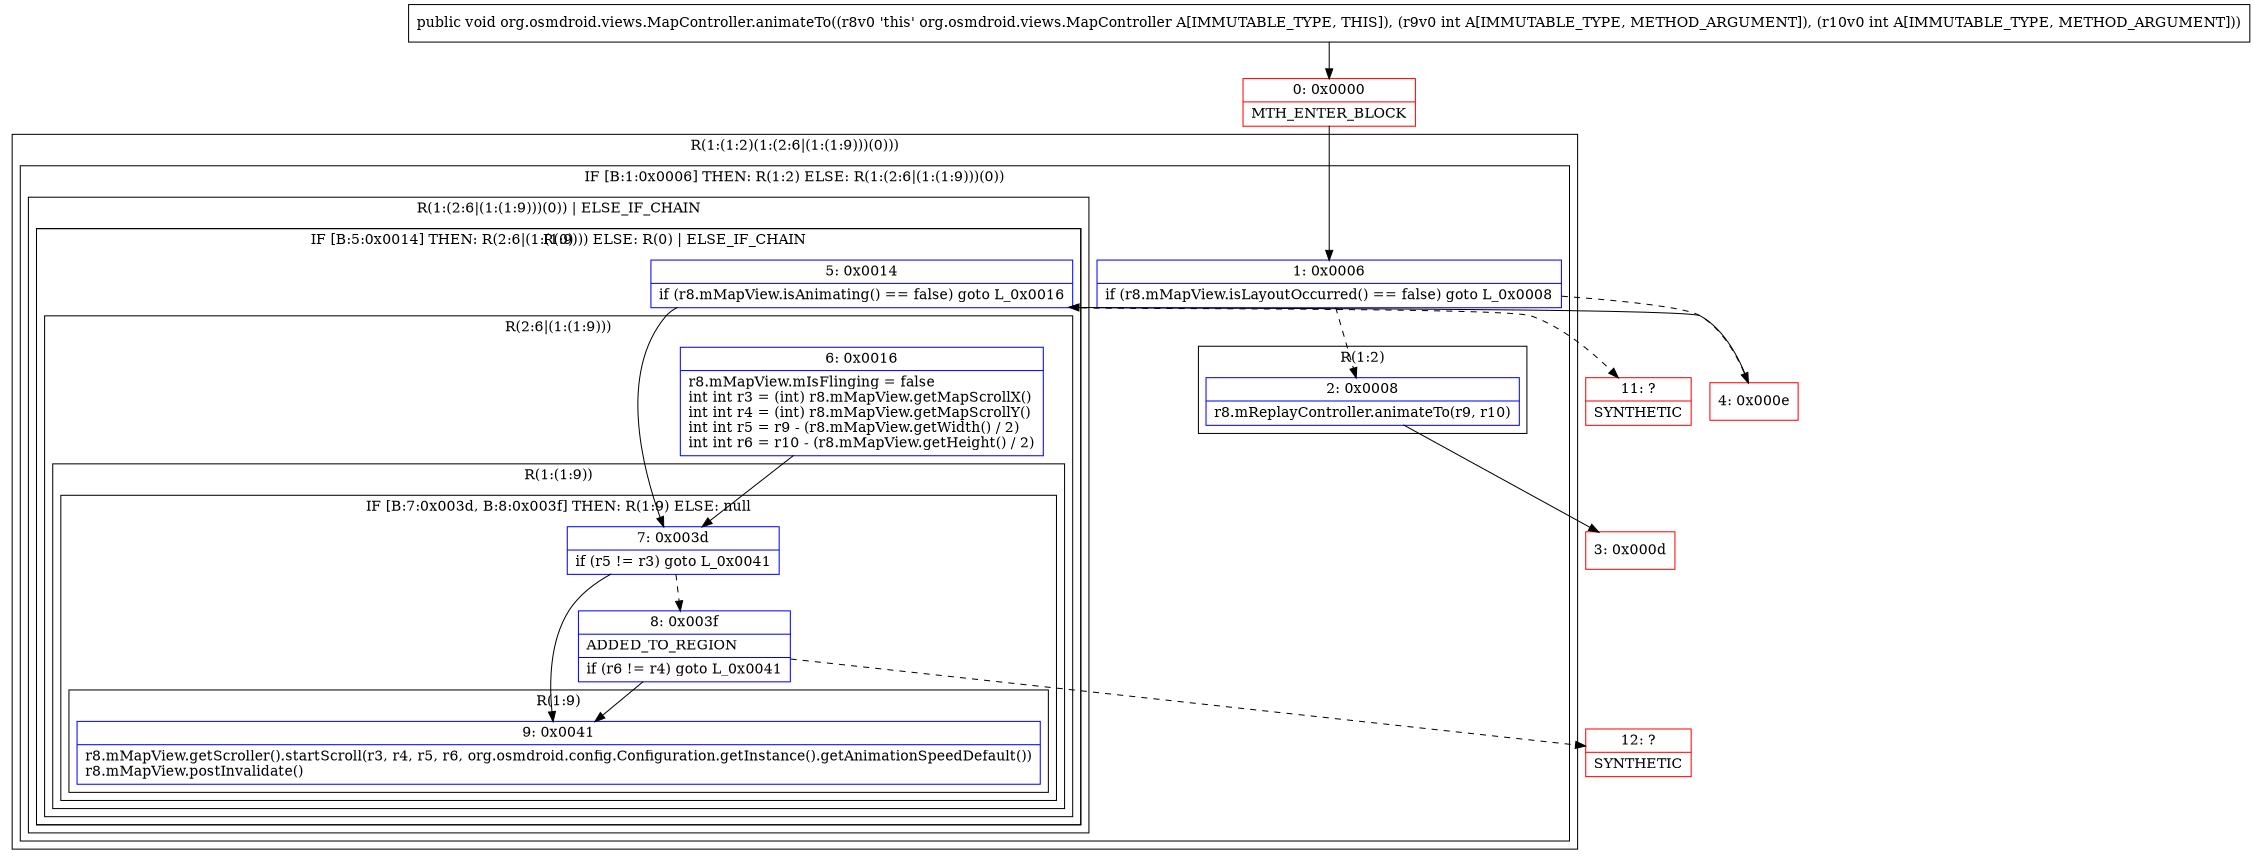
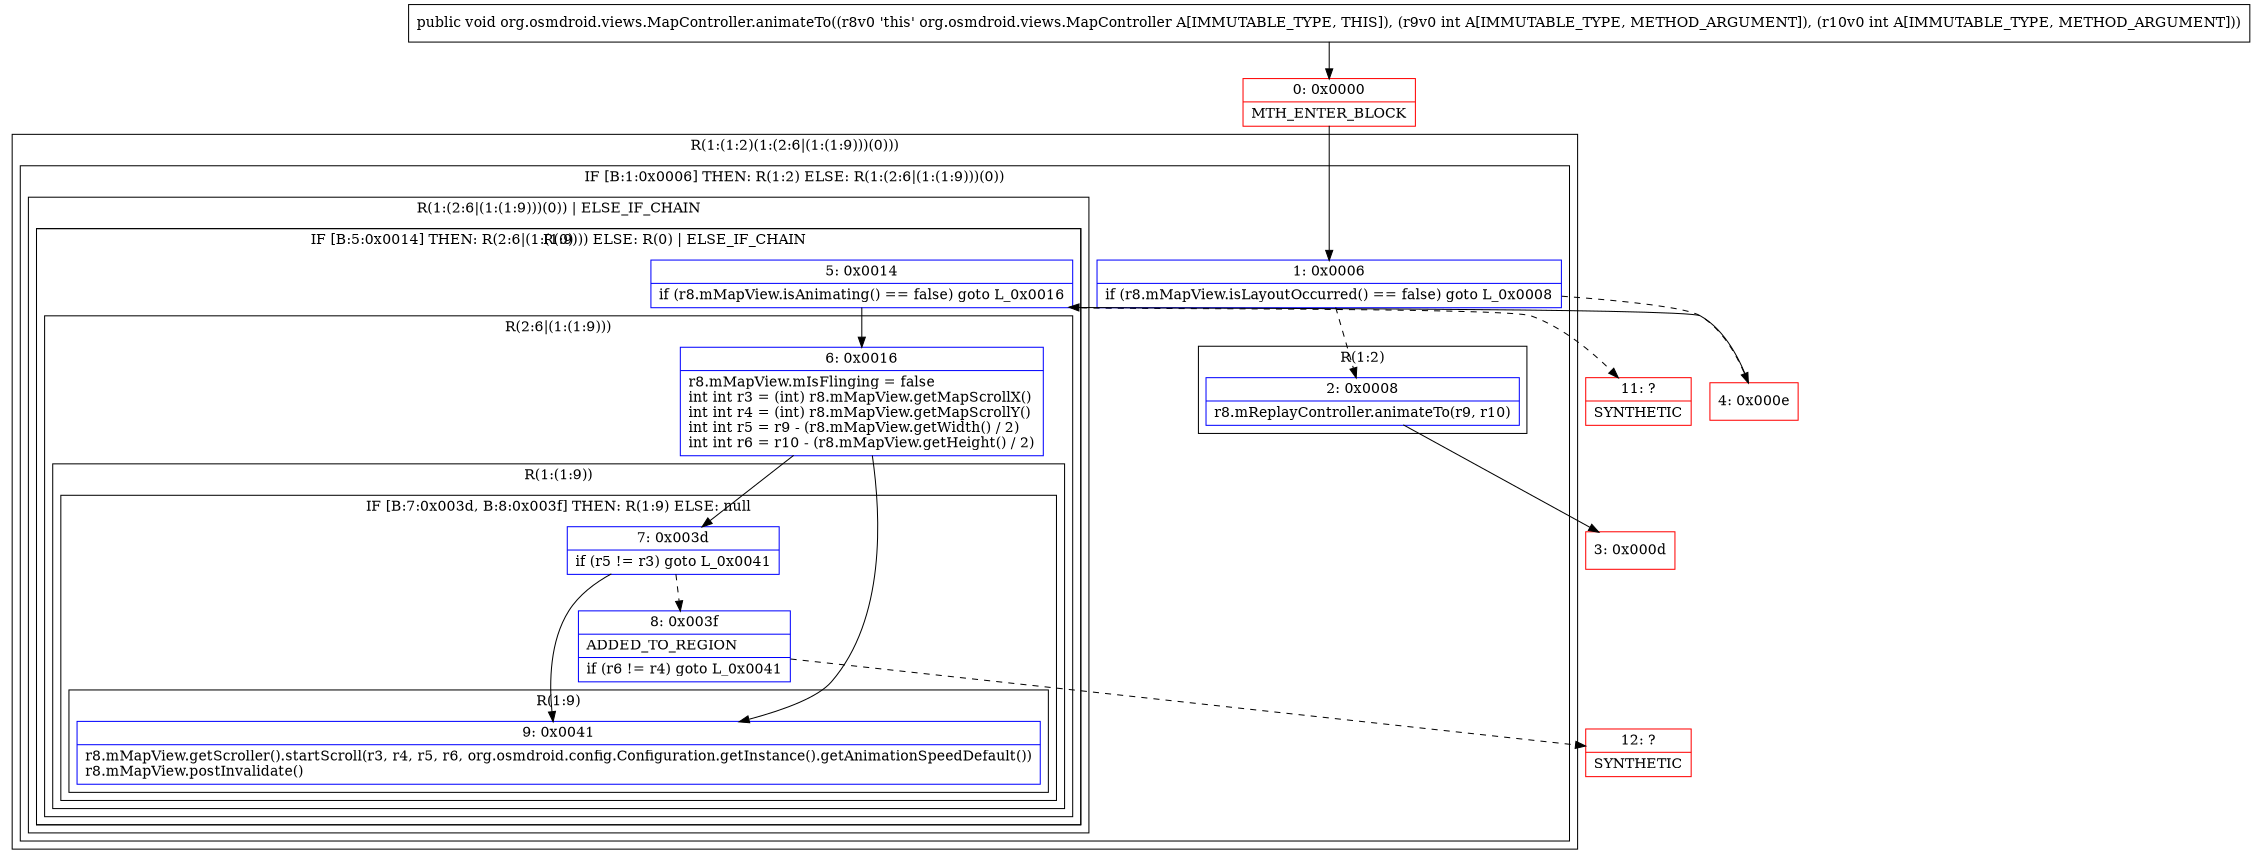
edge "5: 0x0014" -> "7: 0x003d": now "5: 0x0014" -> "6: 0x0016"
edge "8: 0x003f" -> "9: 0x0041": now "6: 0x0016" -> "9: 0x0041"
